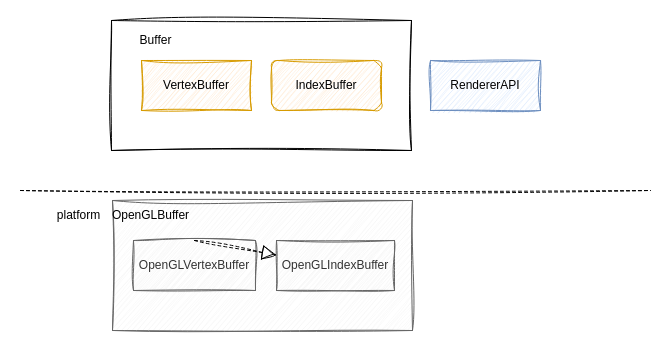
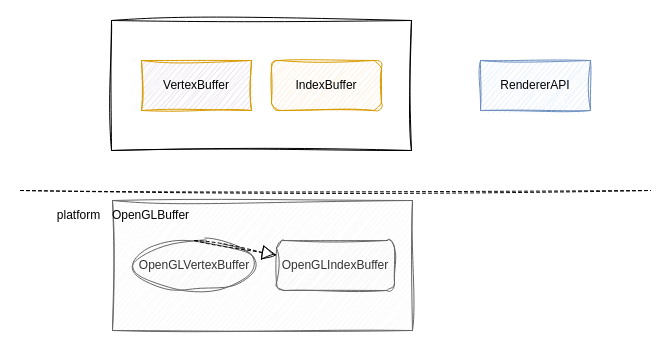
node "Buffer": removed
node "VertexBuffer": fillcolor #ffe6cc -> #e1d5e7
node "RendererAPI": moved (486, 86) -> (536, 86)
node "OpenGLVertexBuffer": shape rectangle -> ellipse
node "OpenGLIndexBuffer": shape rectangle -> rounded rectangle
